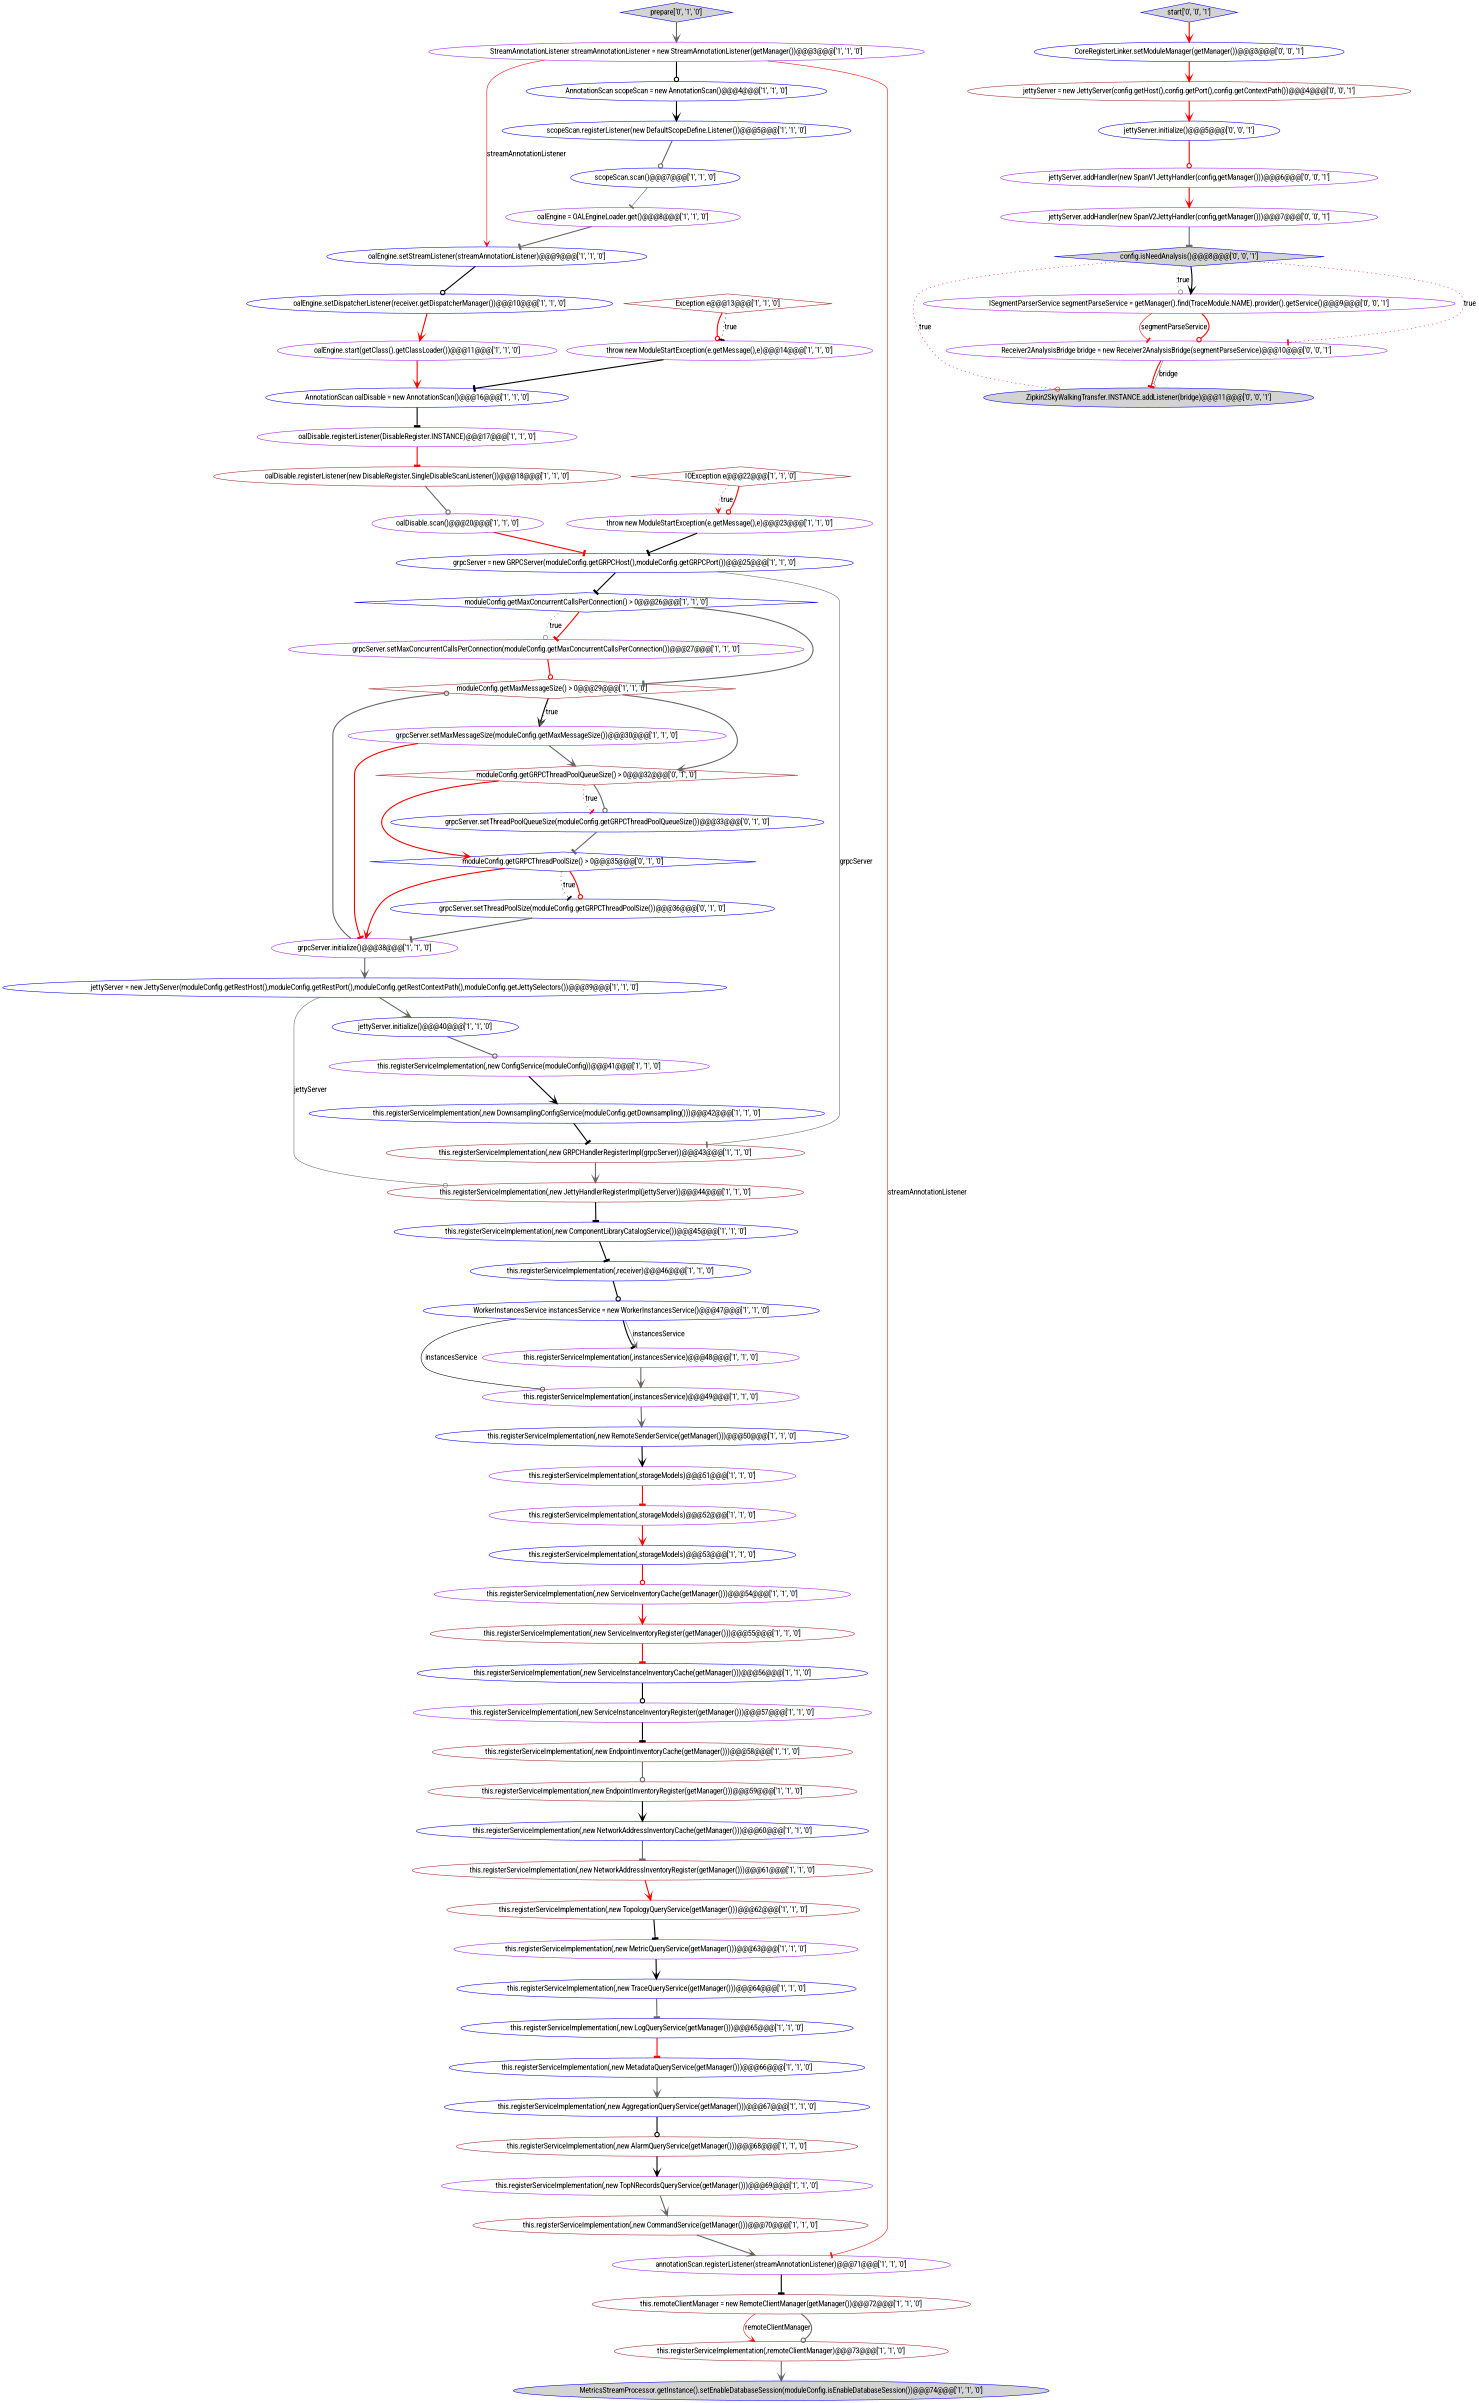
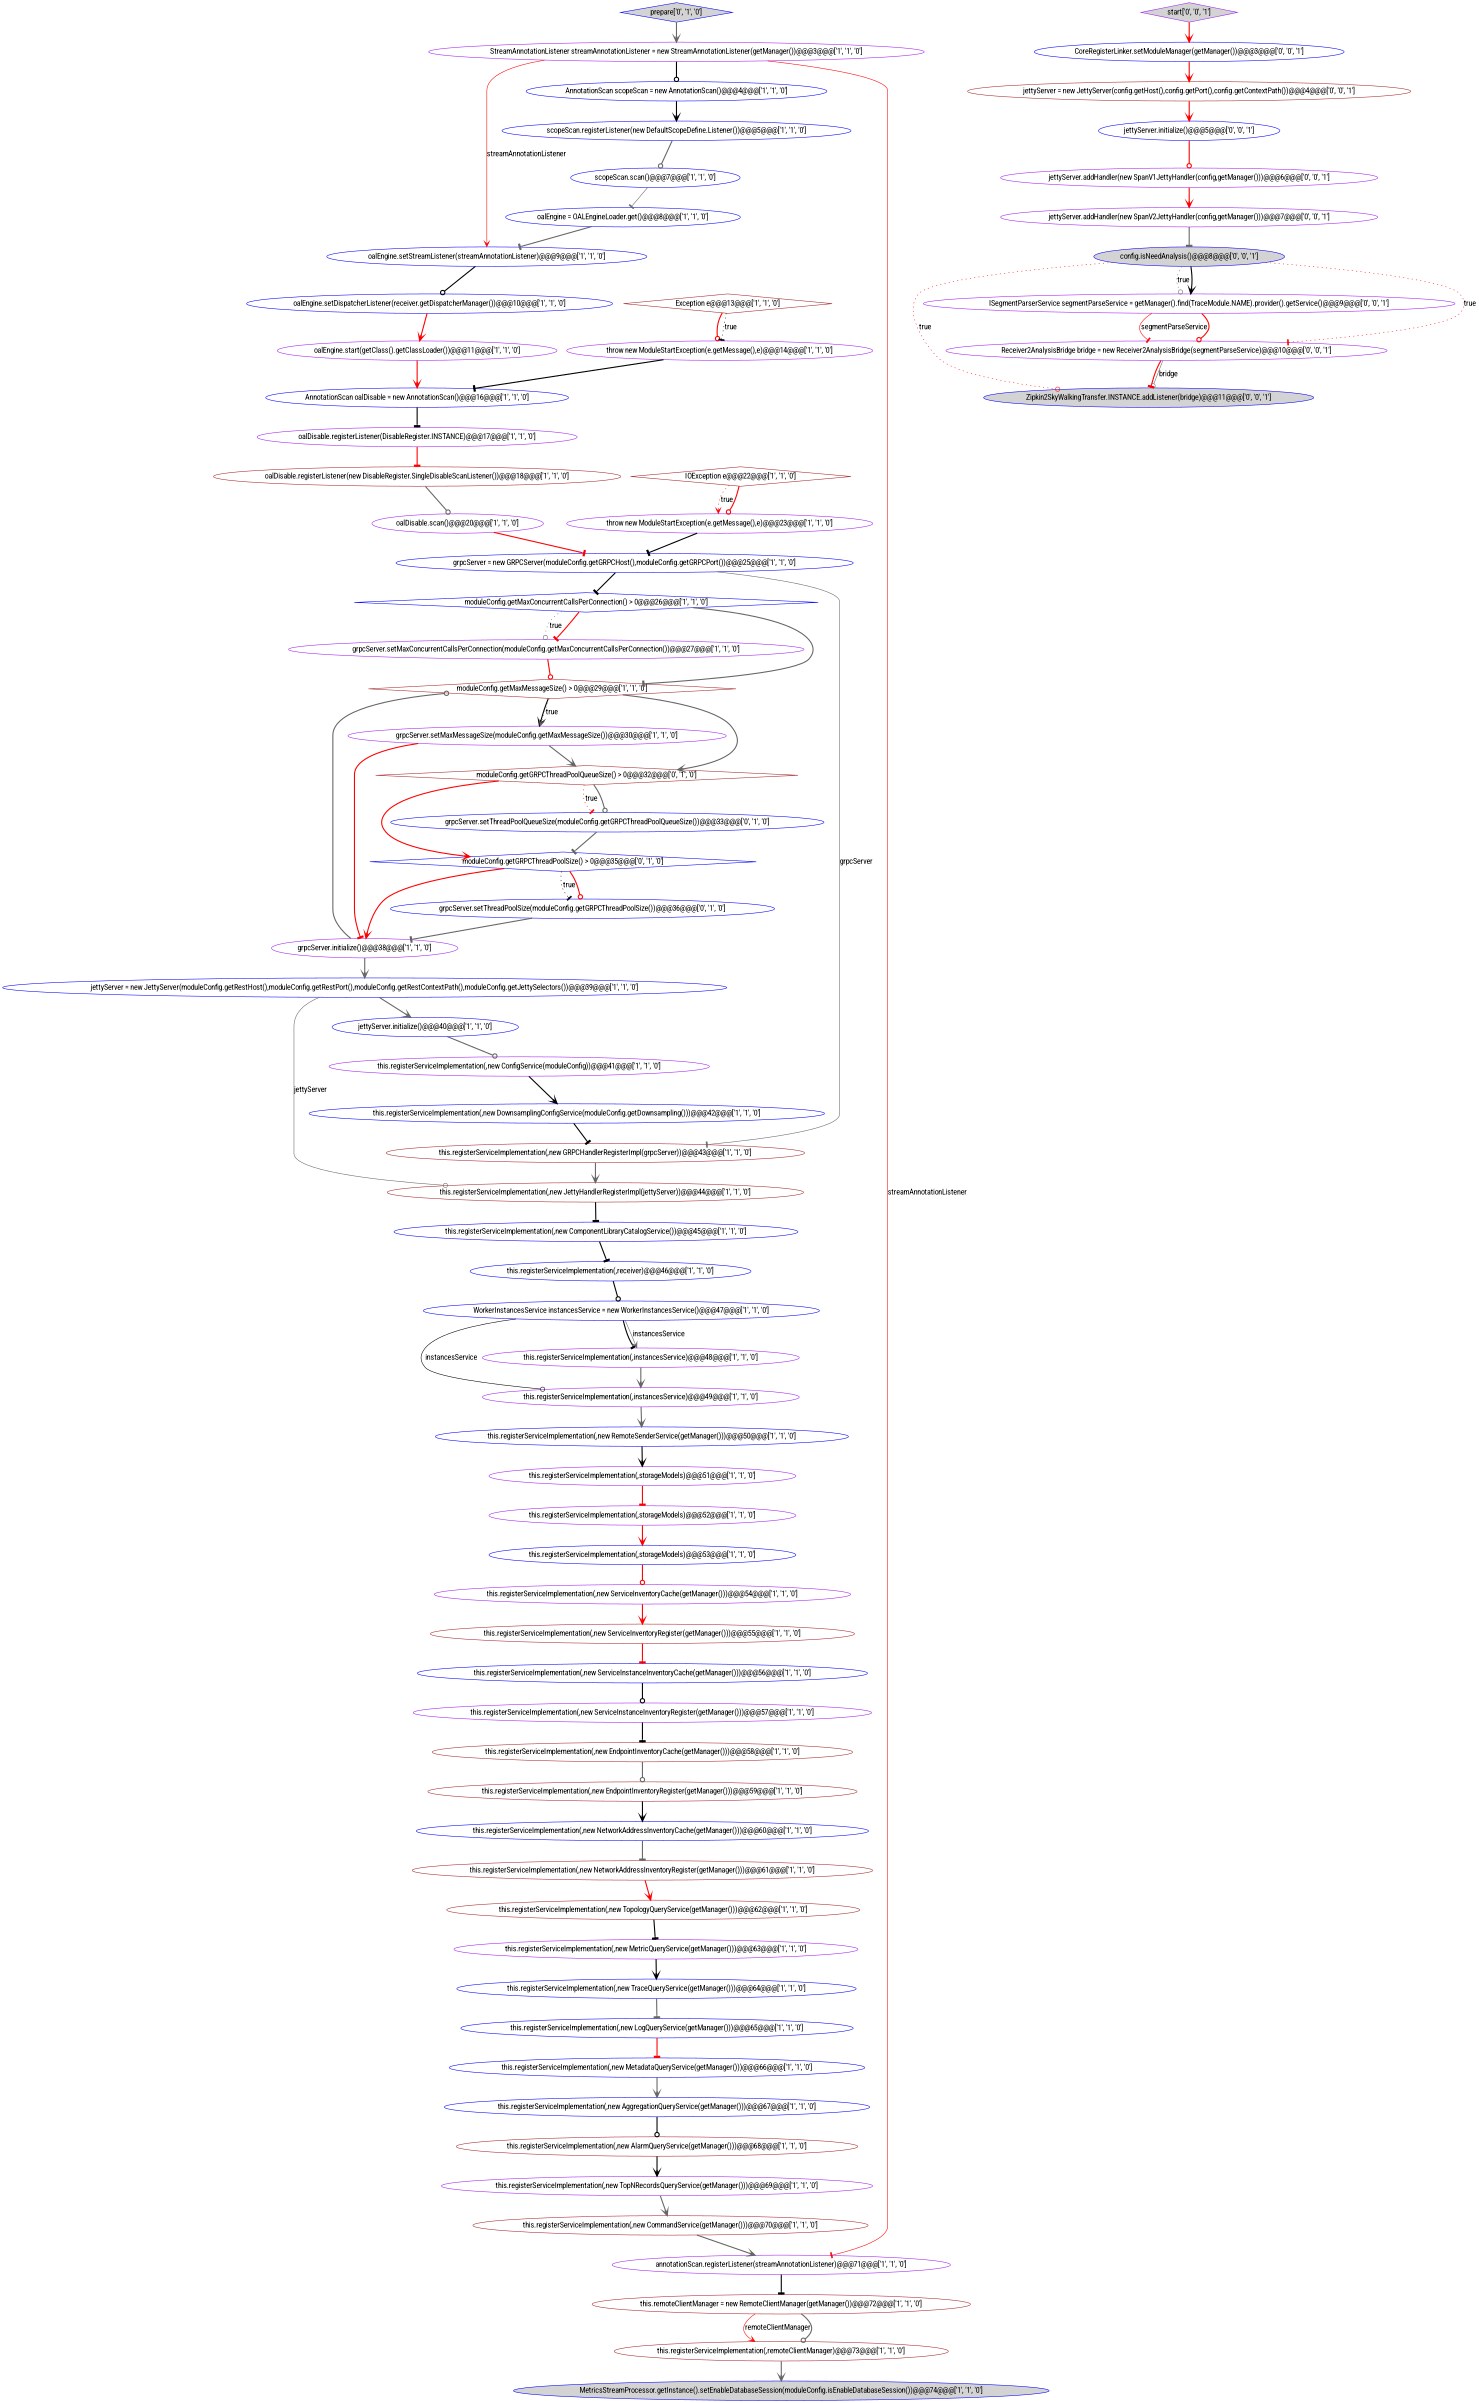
node "start['0', '0', '1']": color blue -> purple
node "oalEngine = OALEngineLoader.get()@@@8@@@['1', '1', '0']": color purple -> blue
node "config.isNeedAnalysis()@@@8@@@['0', '0', '1']": shape diamond -> ellipse
